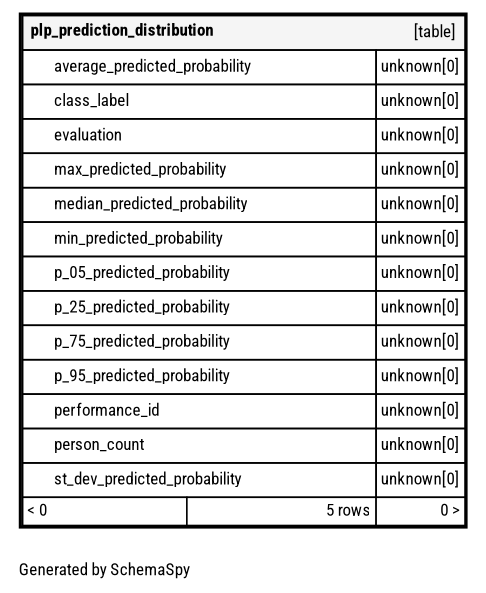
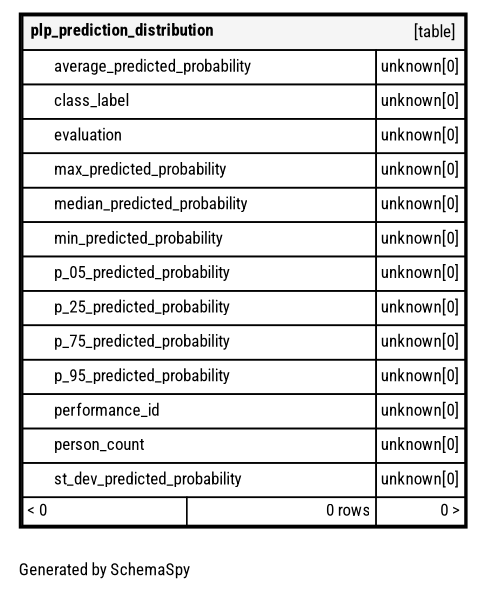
node "plp_prediction_distribution": text "5 rows" -> "0 rows"
